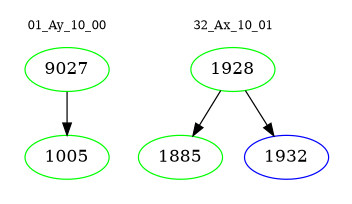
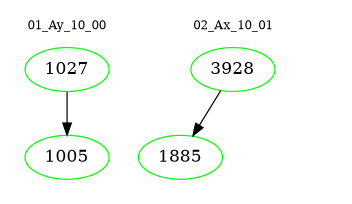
cluster "32_Ax_10_01": label "32_Ax_10_01" -> "02_Ax_10_01"
node "9027": label "9027" -> "1027"
node "1928": label "1928" -> "3928"
node "1932": removed
